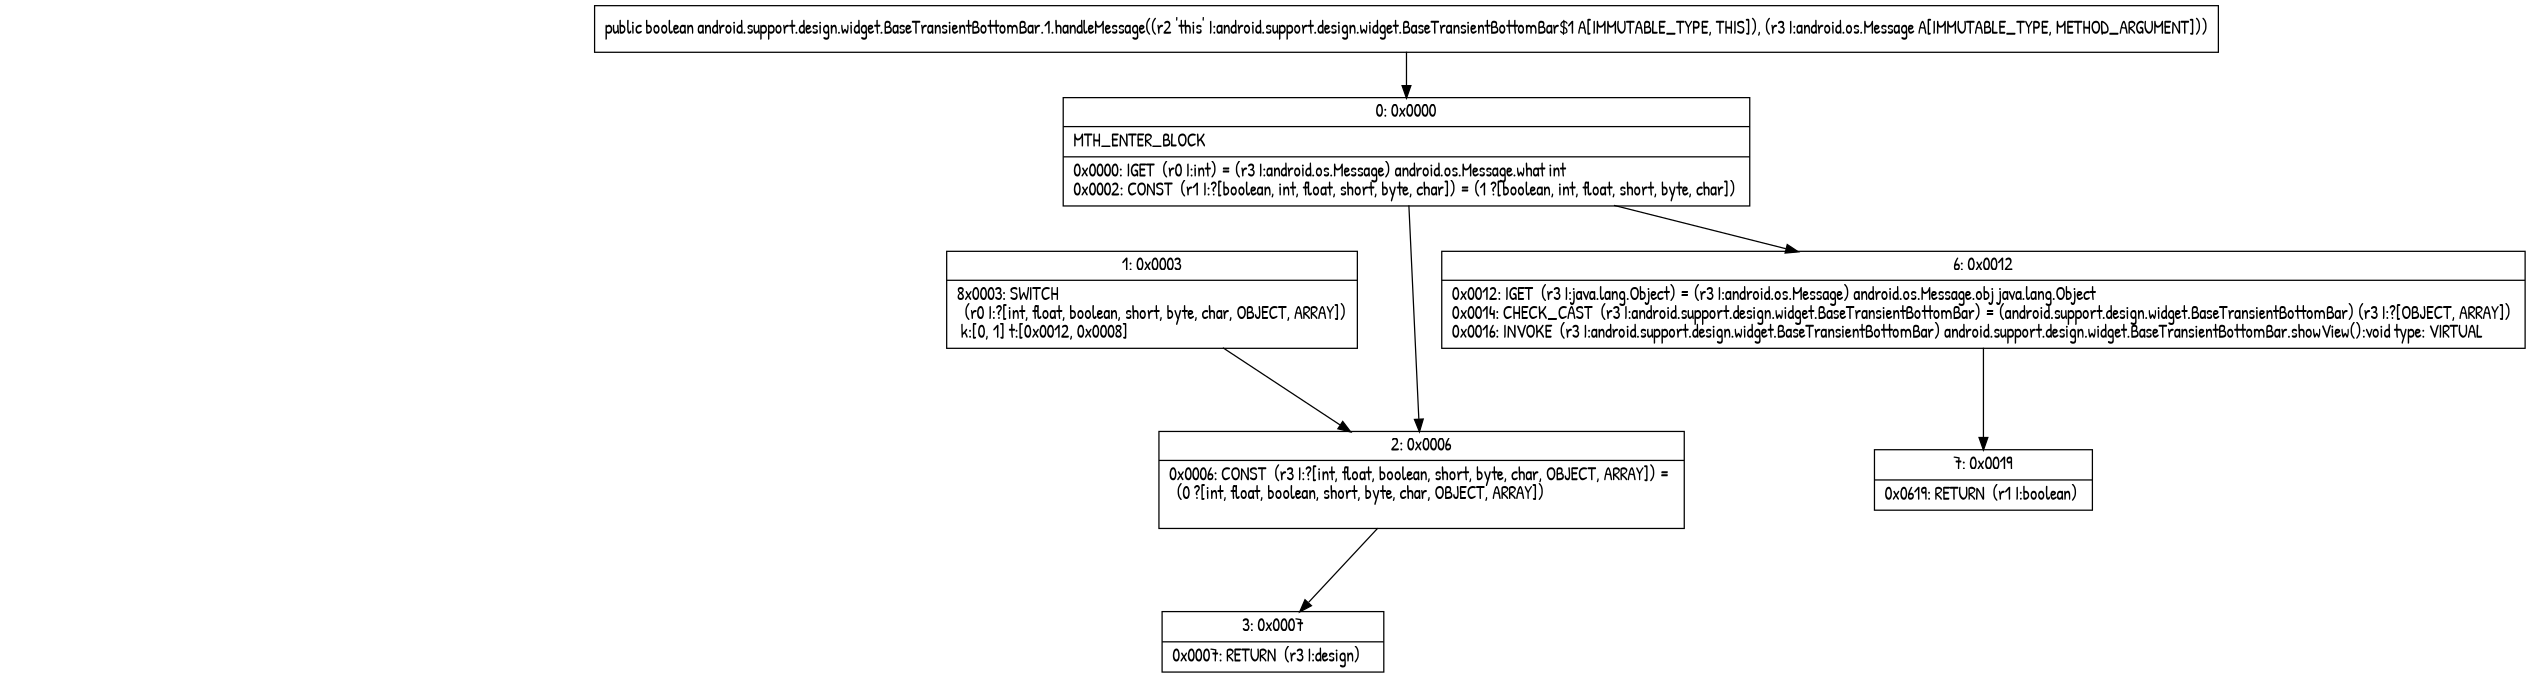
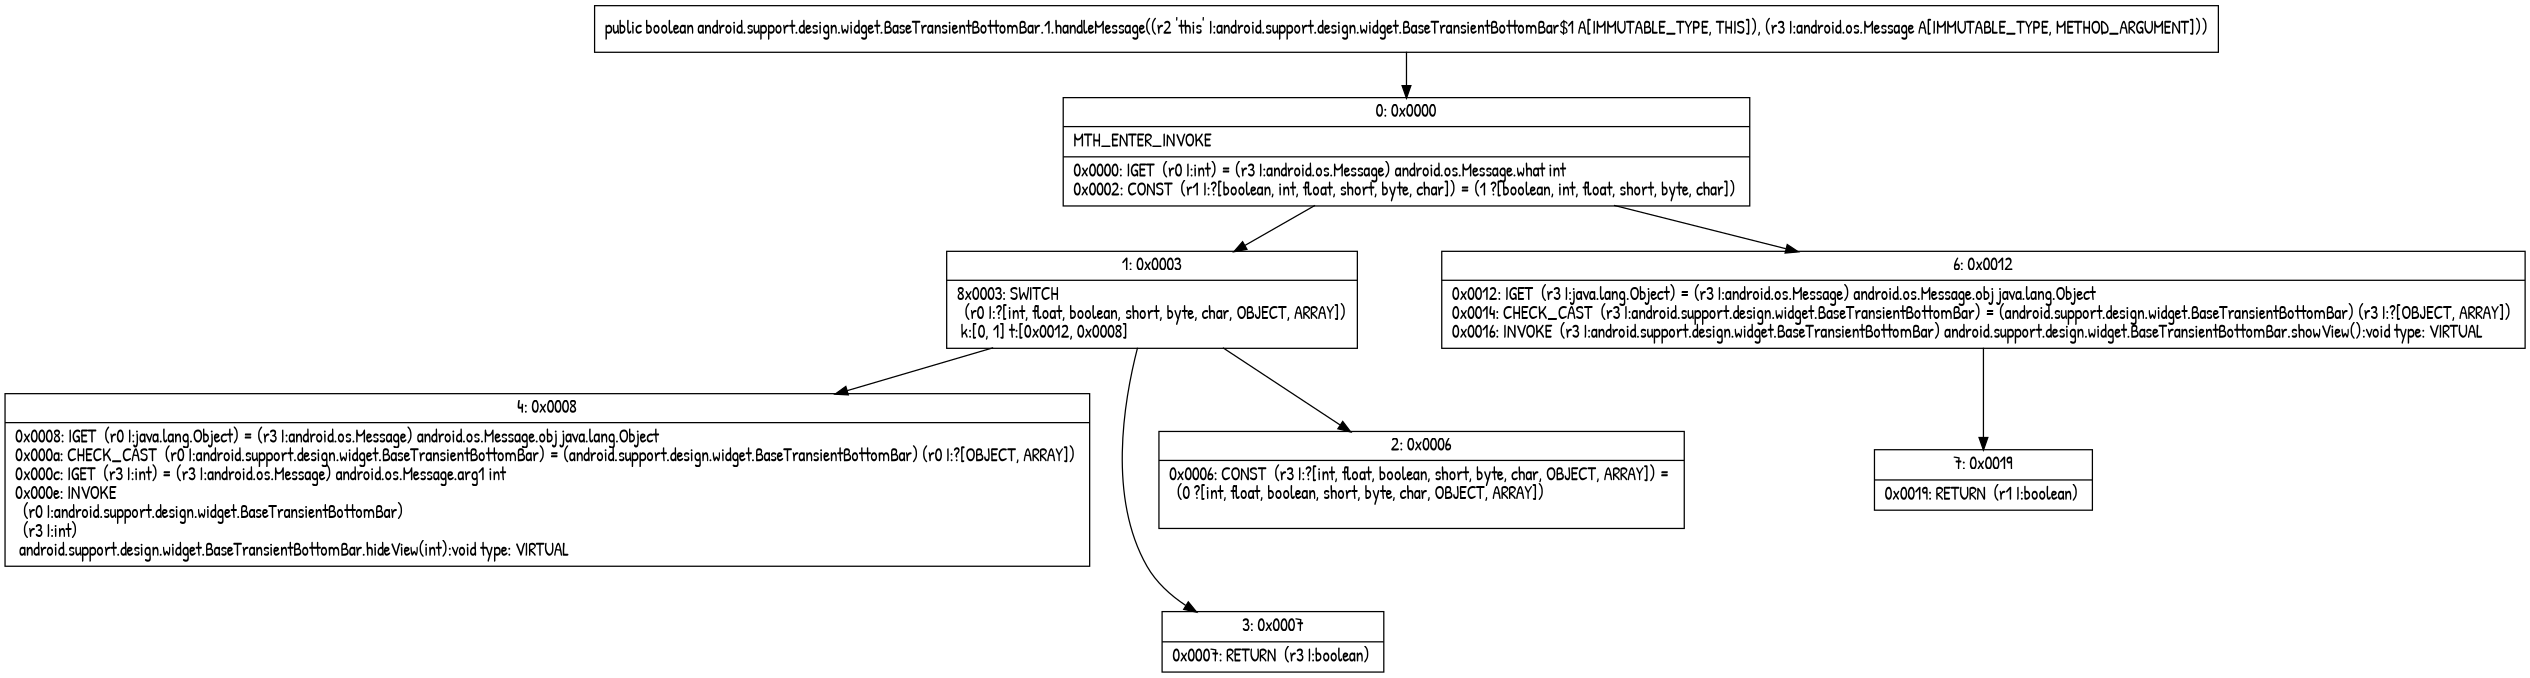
node "0: 0x0000": text "MTH_ENTER_BLOCK" -> "MTH_ENTER_INVOKE"
edge "0: 0x0000" -> "2: 0x0006": now "0: 0x0000" -> "1: 0x0003"
node "4: 0x0008": added
node "7: 0x0019": text "0x0619: RETURN  (r1 I:boolean)" -> "0x0019: RETURN  (r1 I:boolean)"
edge "2: 0x0006" -> "3: 0x0007": now "1: 0x0003" -> "3: 0x0007"
node "3: 0x0007": text "0x0007: RETURN  (r3 I:design)" -> "0x0007: RETURN  (r3 I:boolean)"
